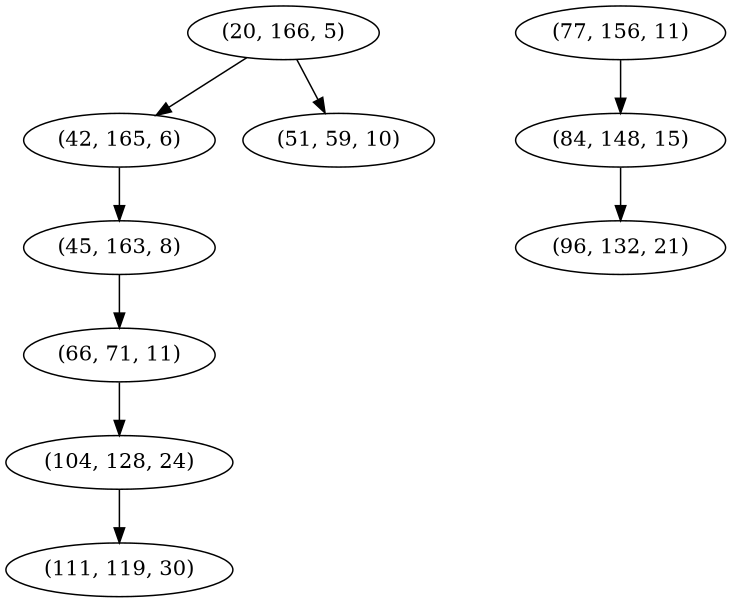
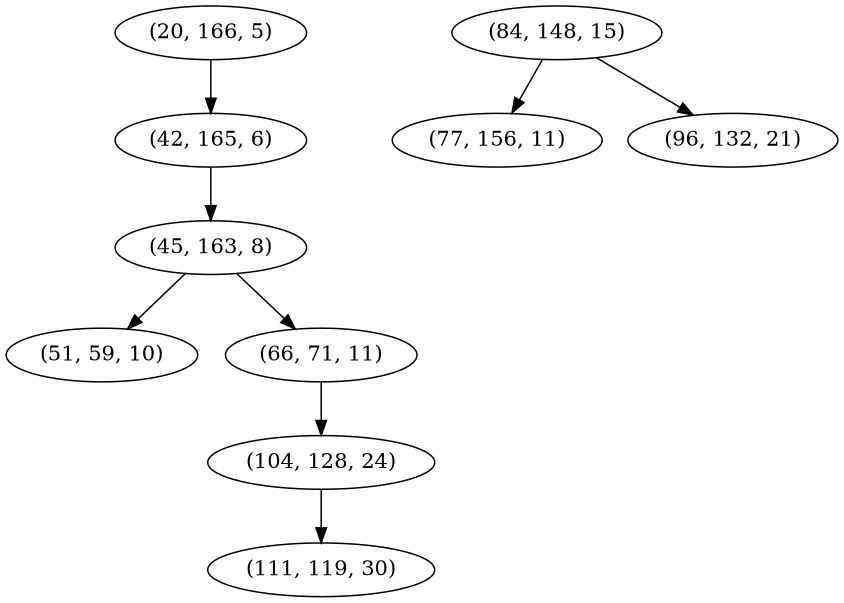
edge "(77, 156, 11)" -> "(84, 148, 15)": reversed
edge "(20, 166, 5)" -> "(51, 59, 10)": now "(45, 163, 8)" -> "(51, 59, 10)"
